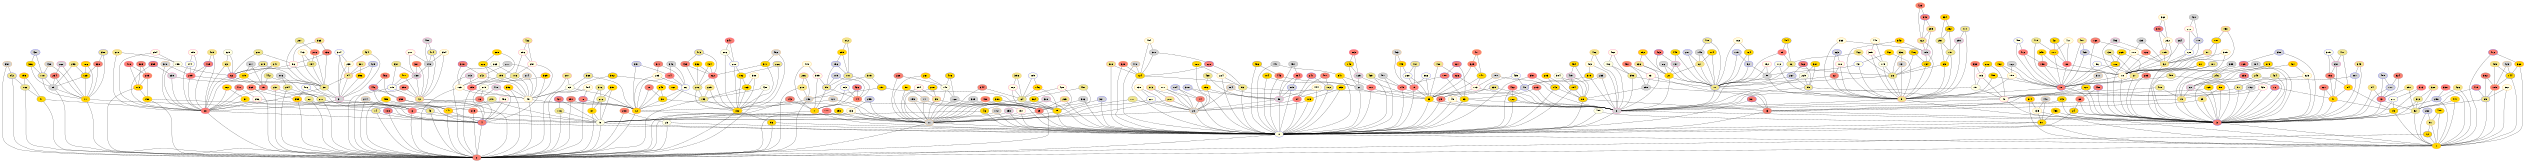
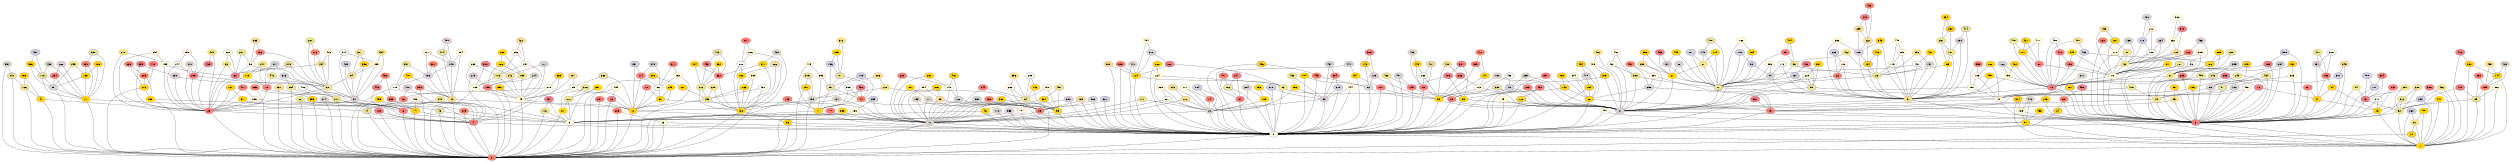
edge "314" -- "54": now "356" -- "54"
edge "477" -- "84": now "477" -- "152"
node "366": removed
edge "106" -- "10": removed
